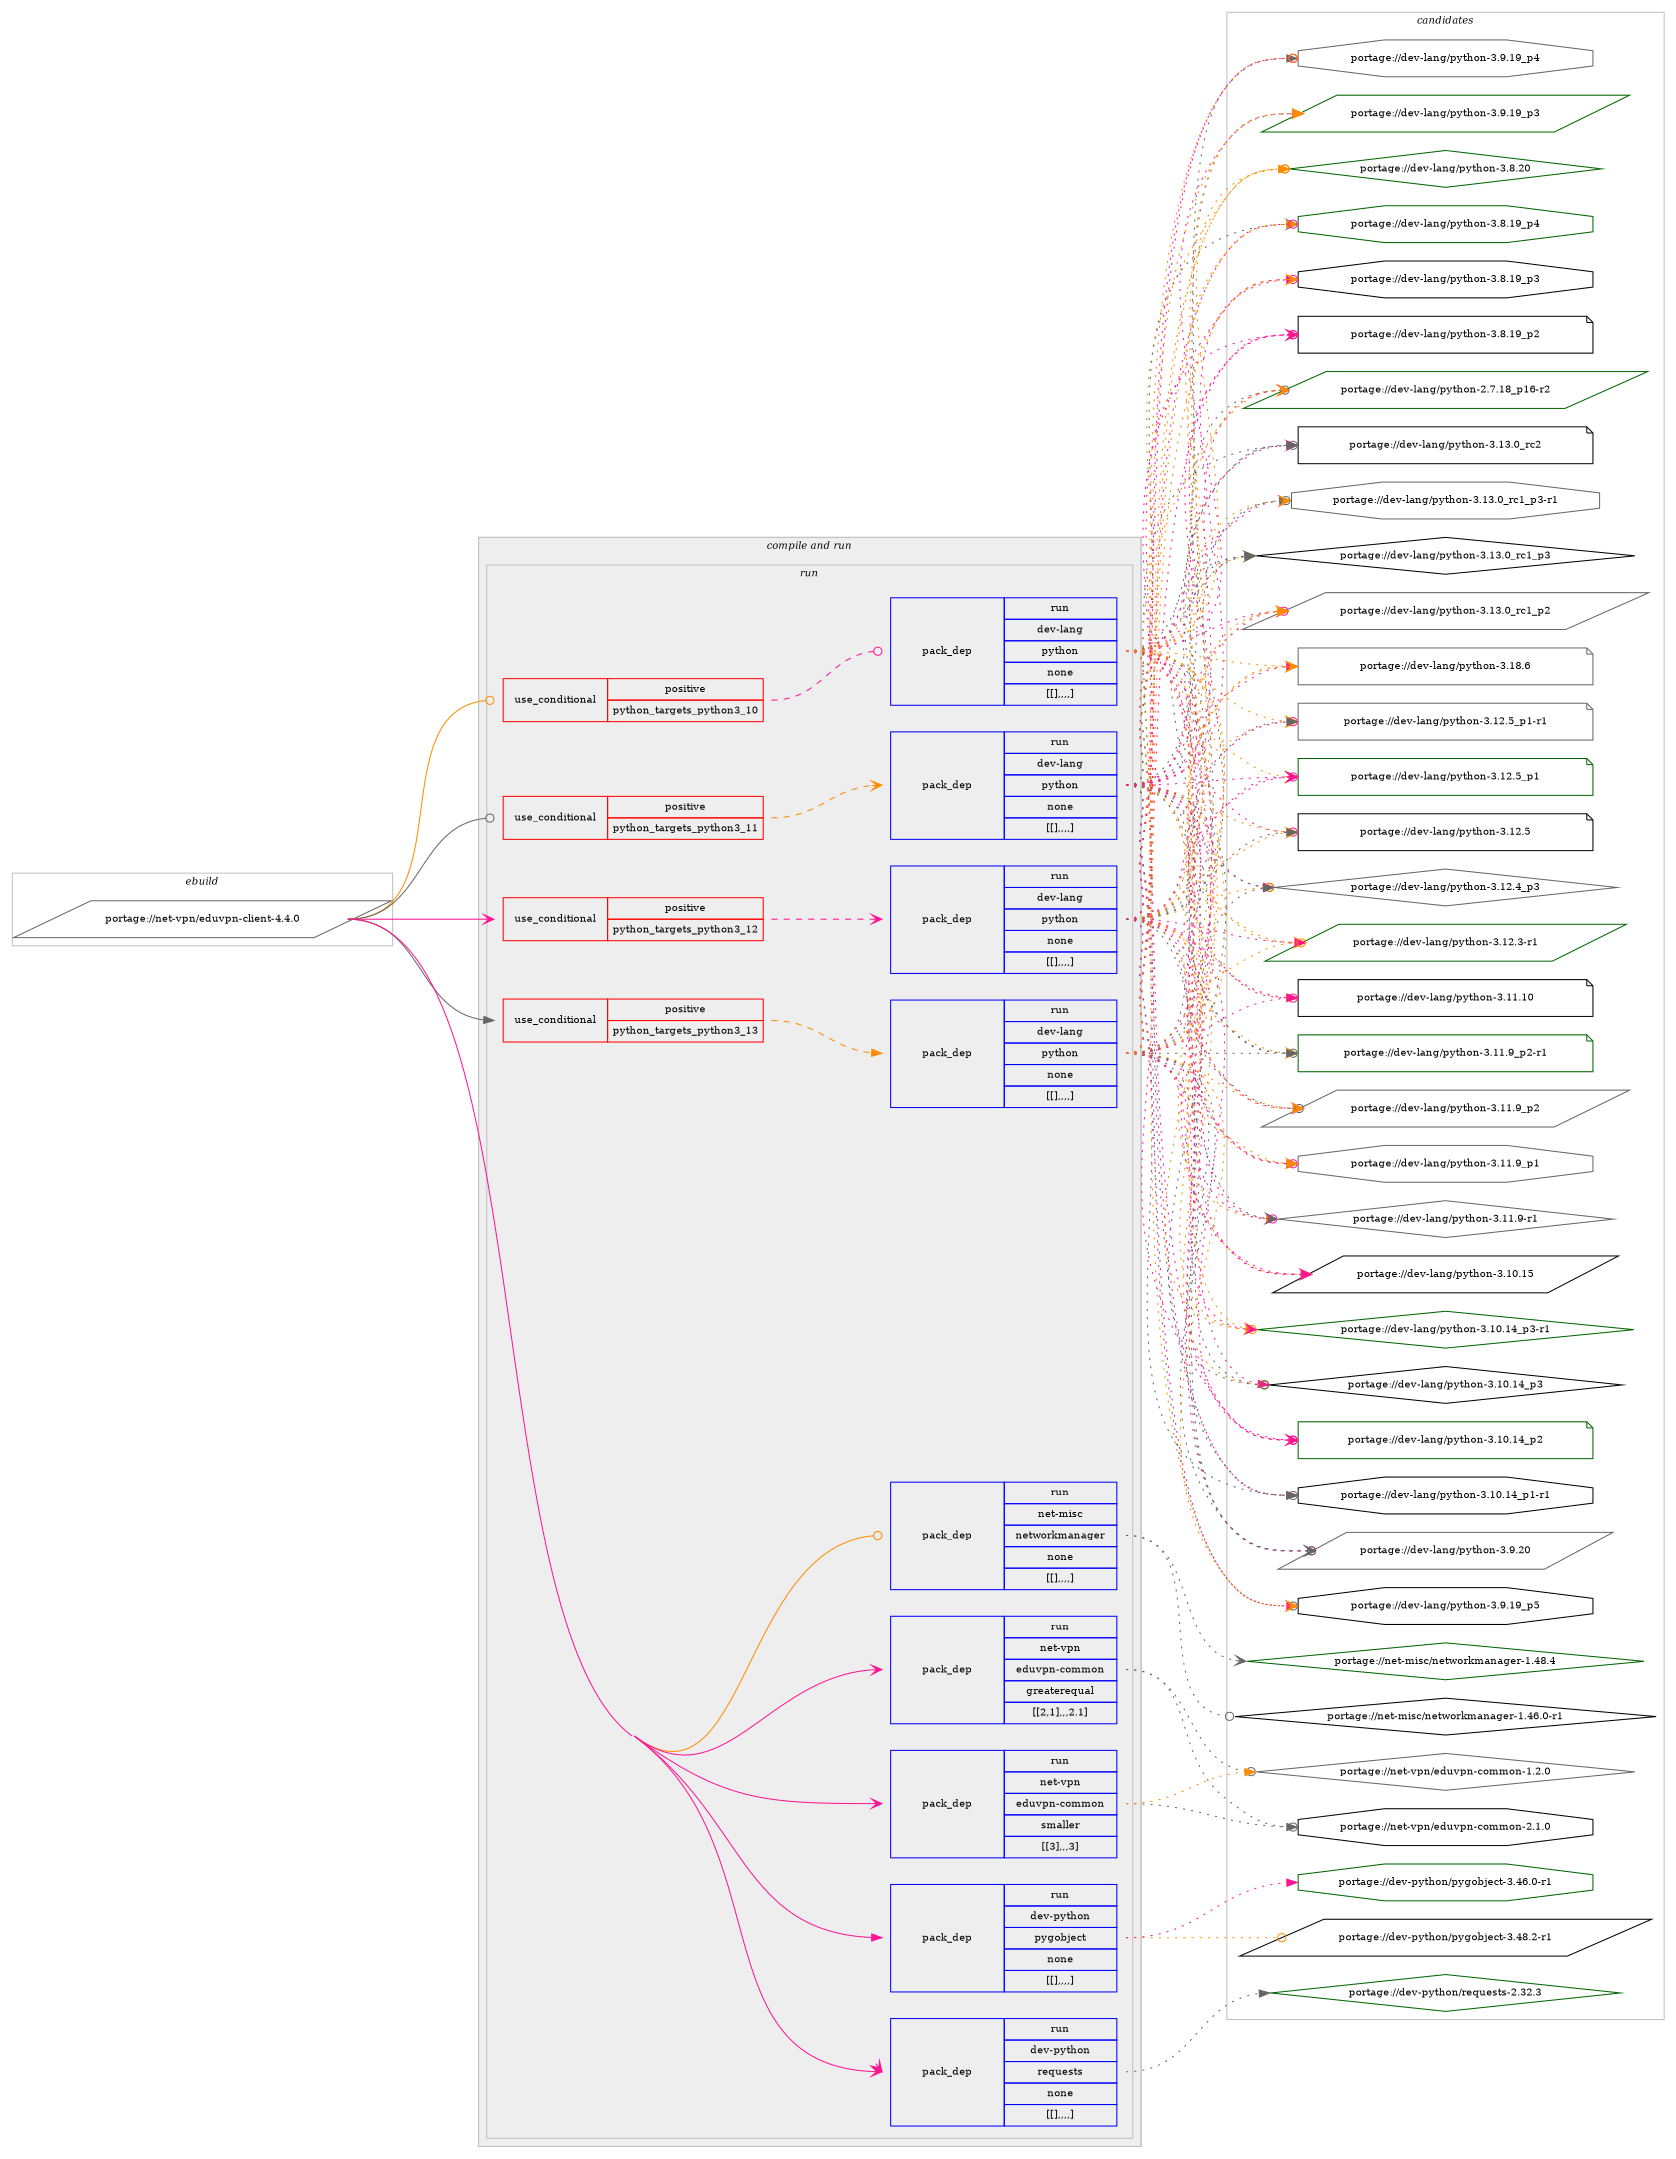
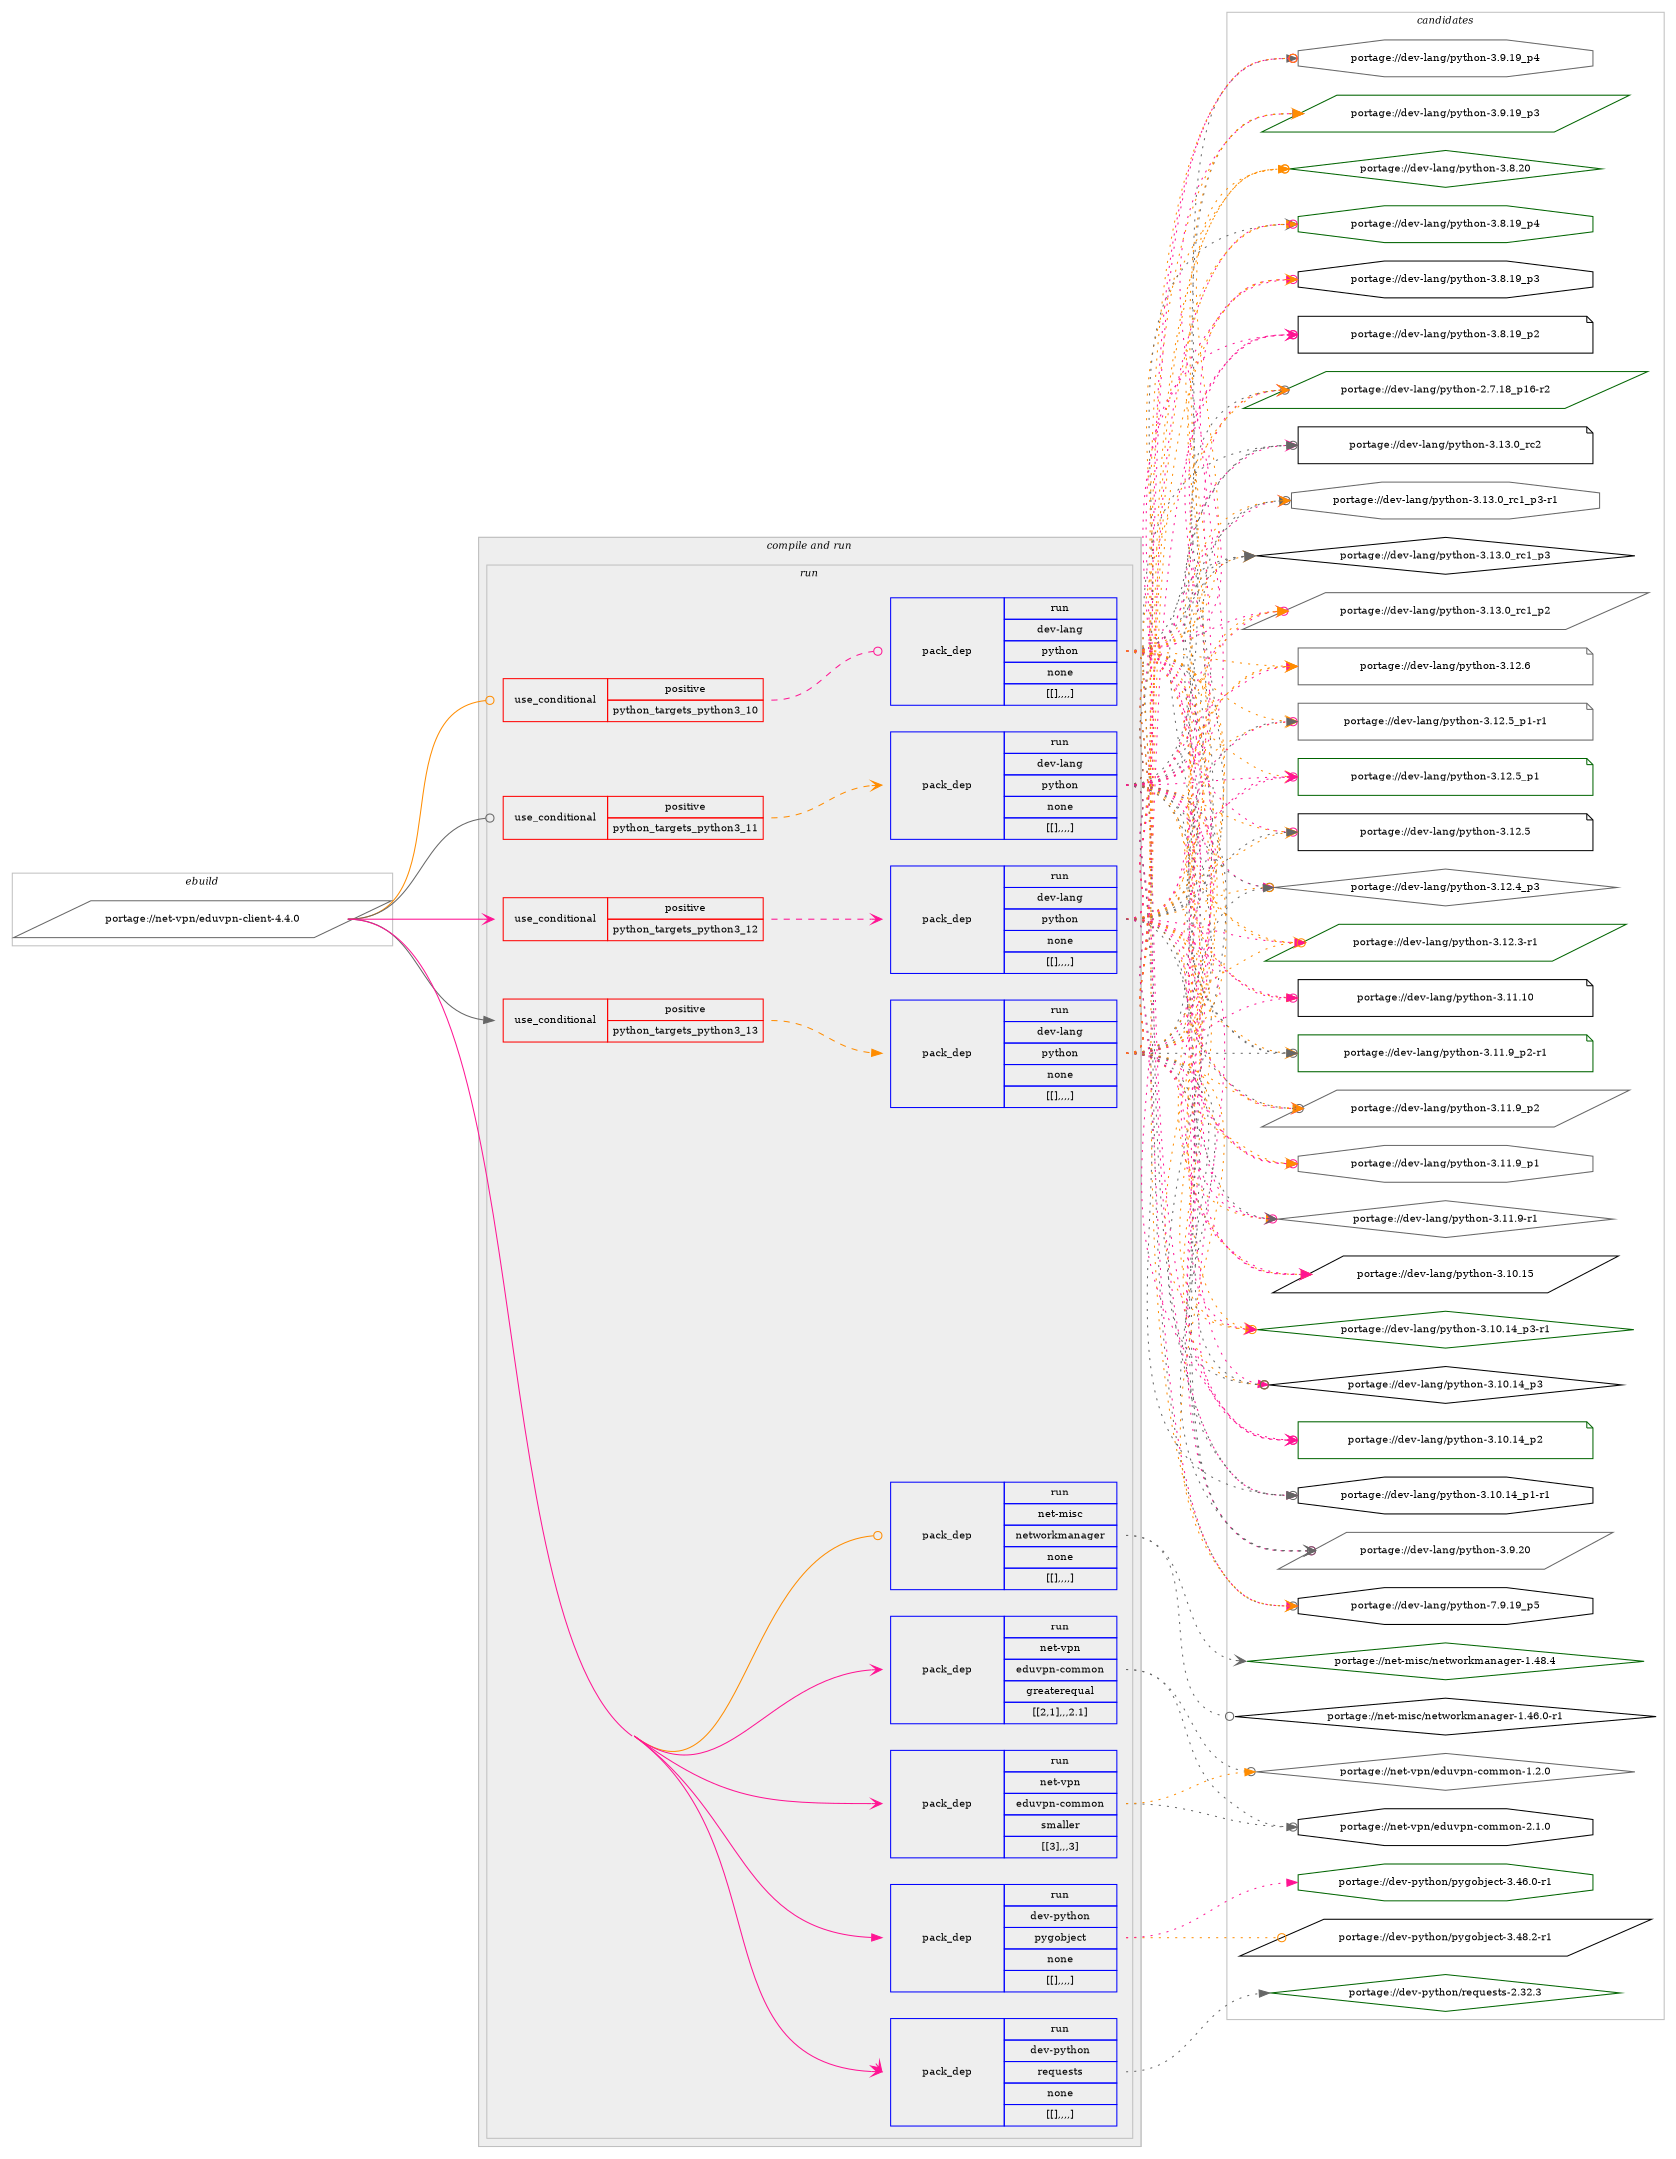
node "portage://dev-lang/python-3.18.6": label "portage://dev-lang/python-3.18.6" -> "portage://dev-lang/python-3.12.6"
node "portage://dev-lang/python-3.9.19_p5": label "portage://dev-lang/python-3.9.19_p5" -> "portage://dev-lang/python-7.9.19_p5"
